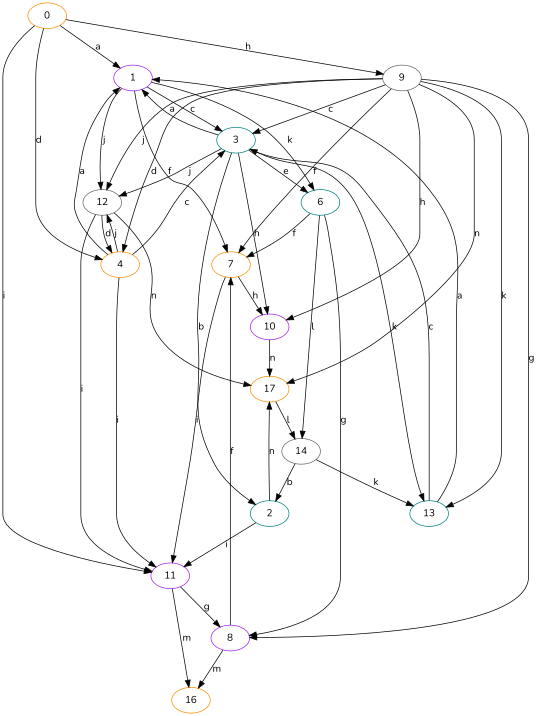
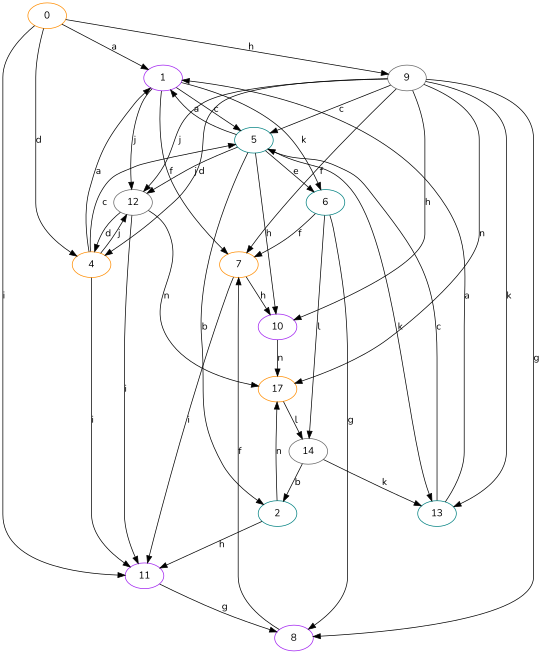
node "3": label "3" -> "5"
edge "2" -> "11": label "i" -> "h"
node "16": removed
